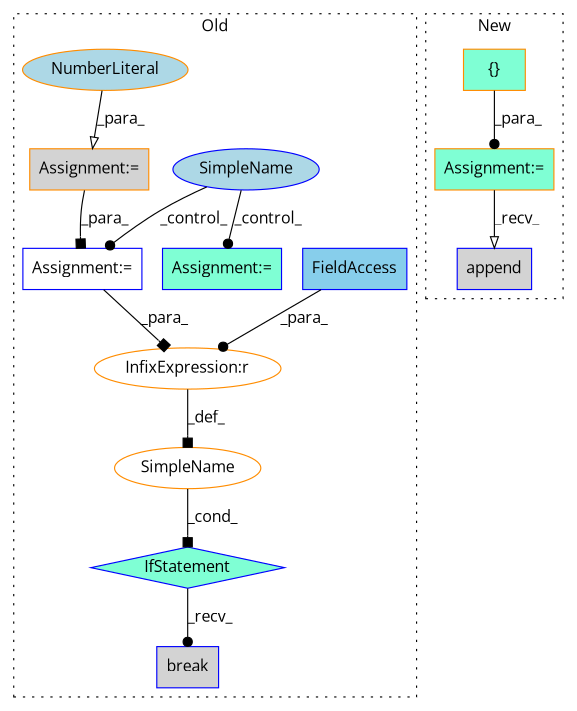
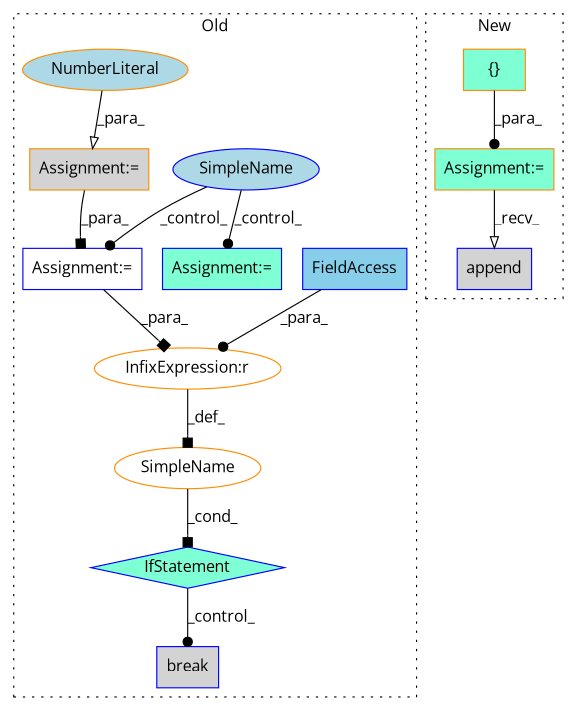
edge "IfStatement" -> "break": label "_recv_" -> "_control_"
